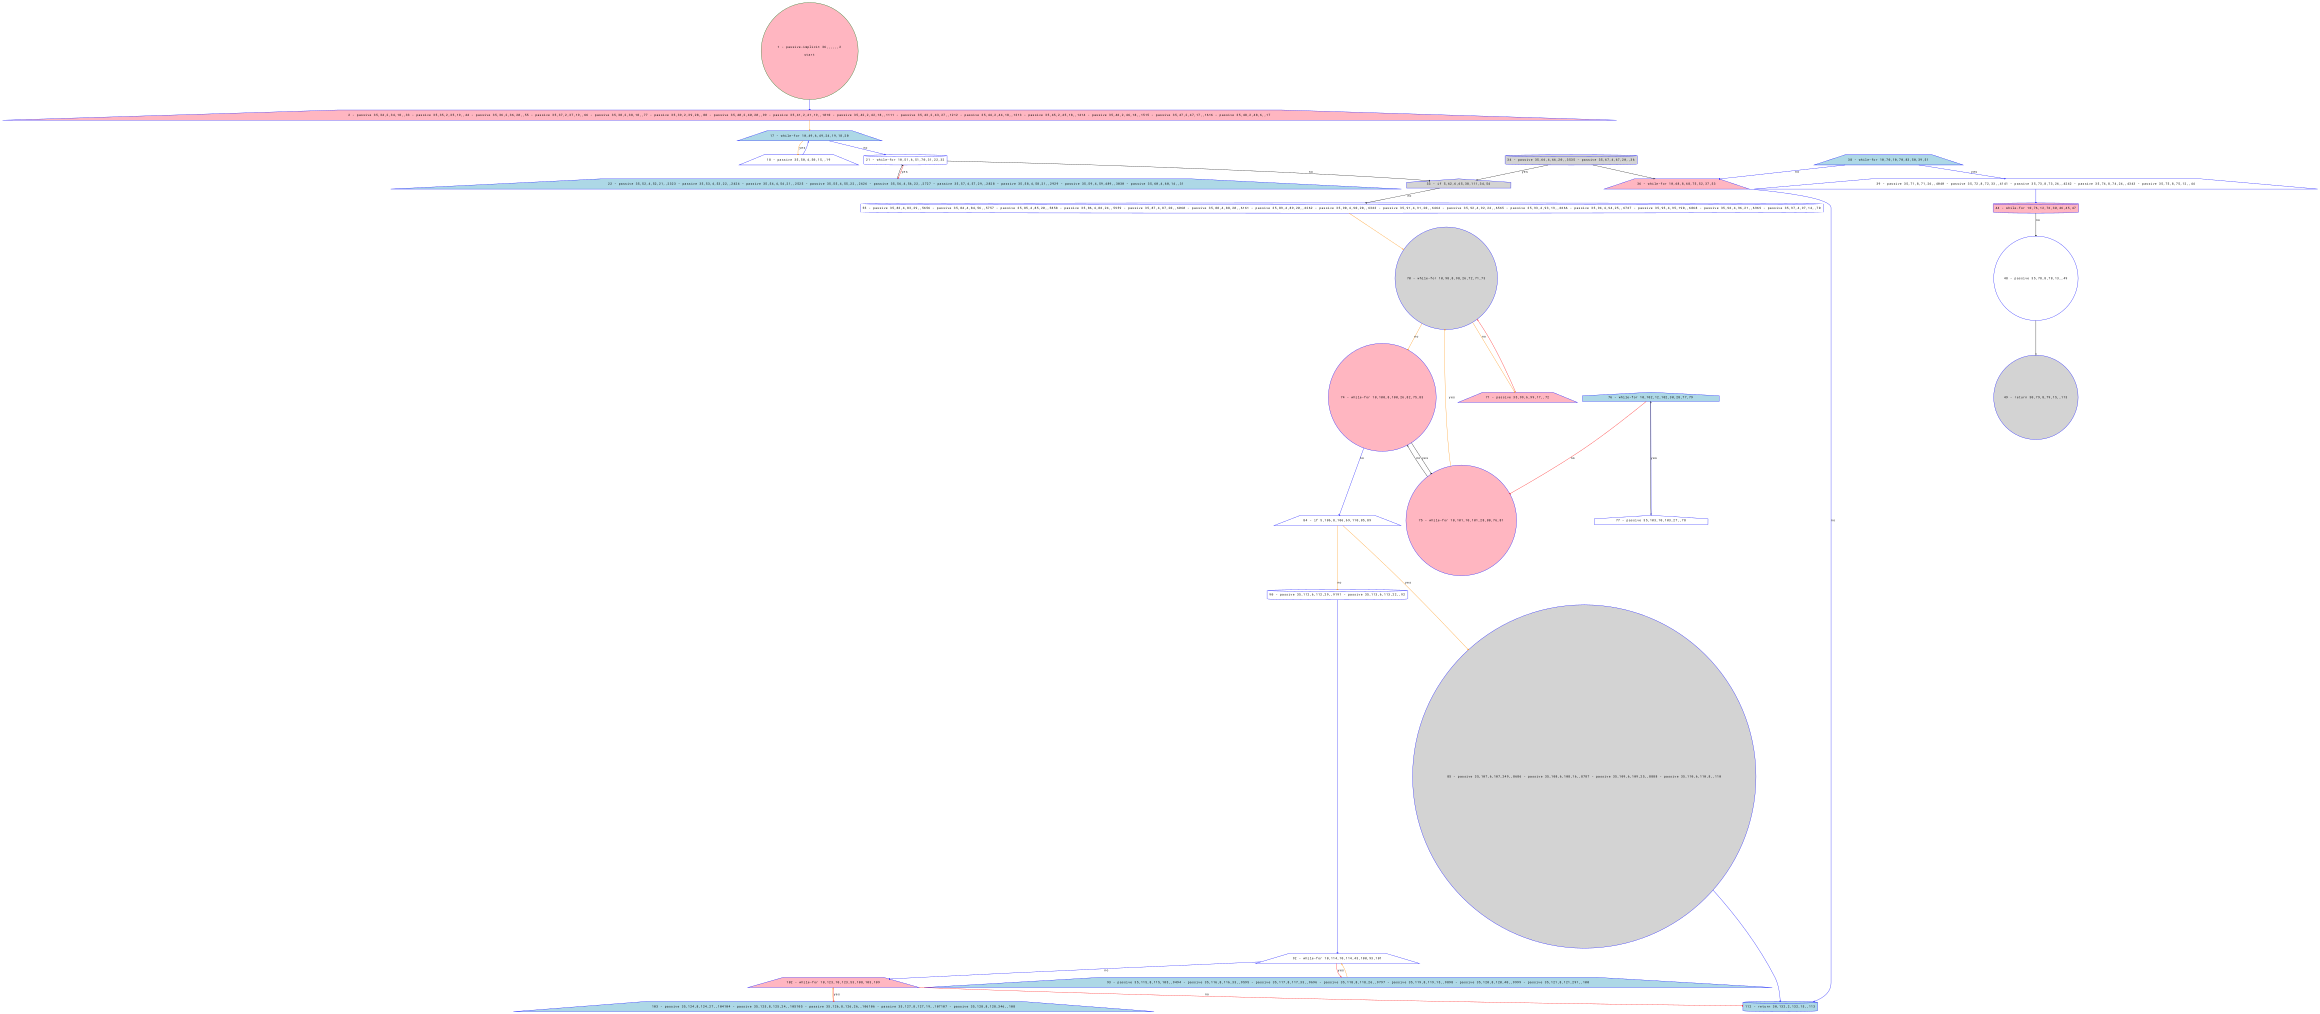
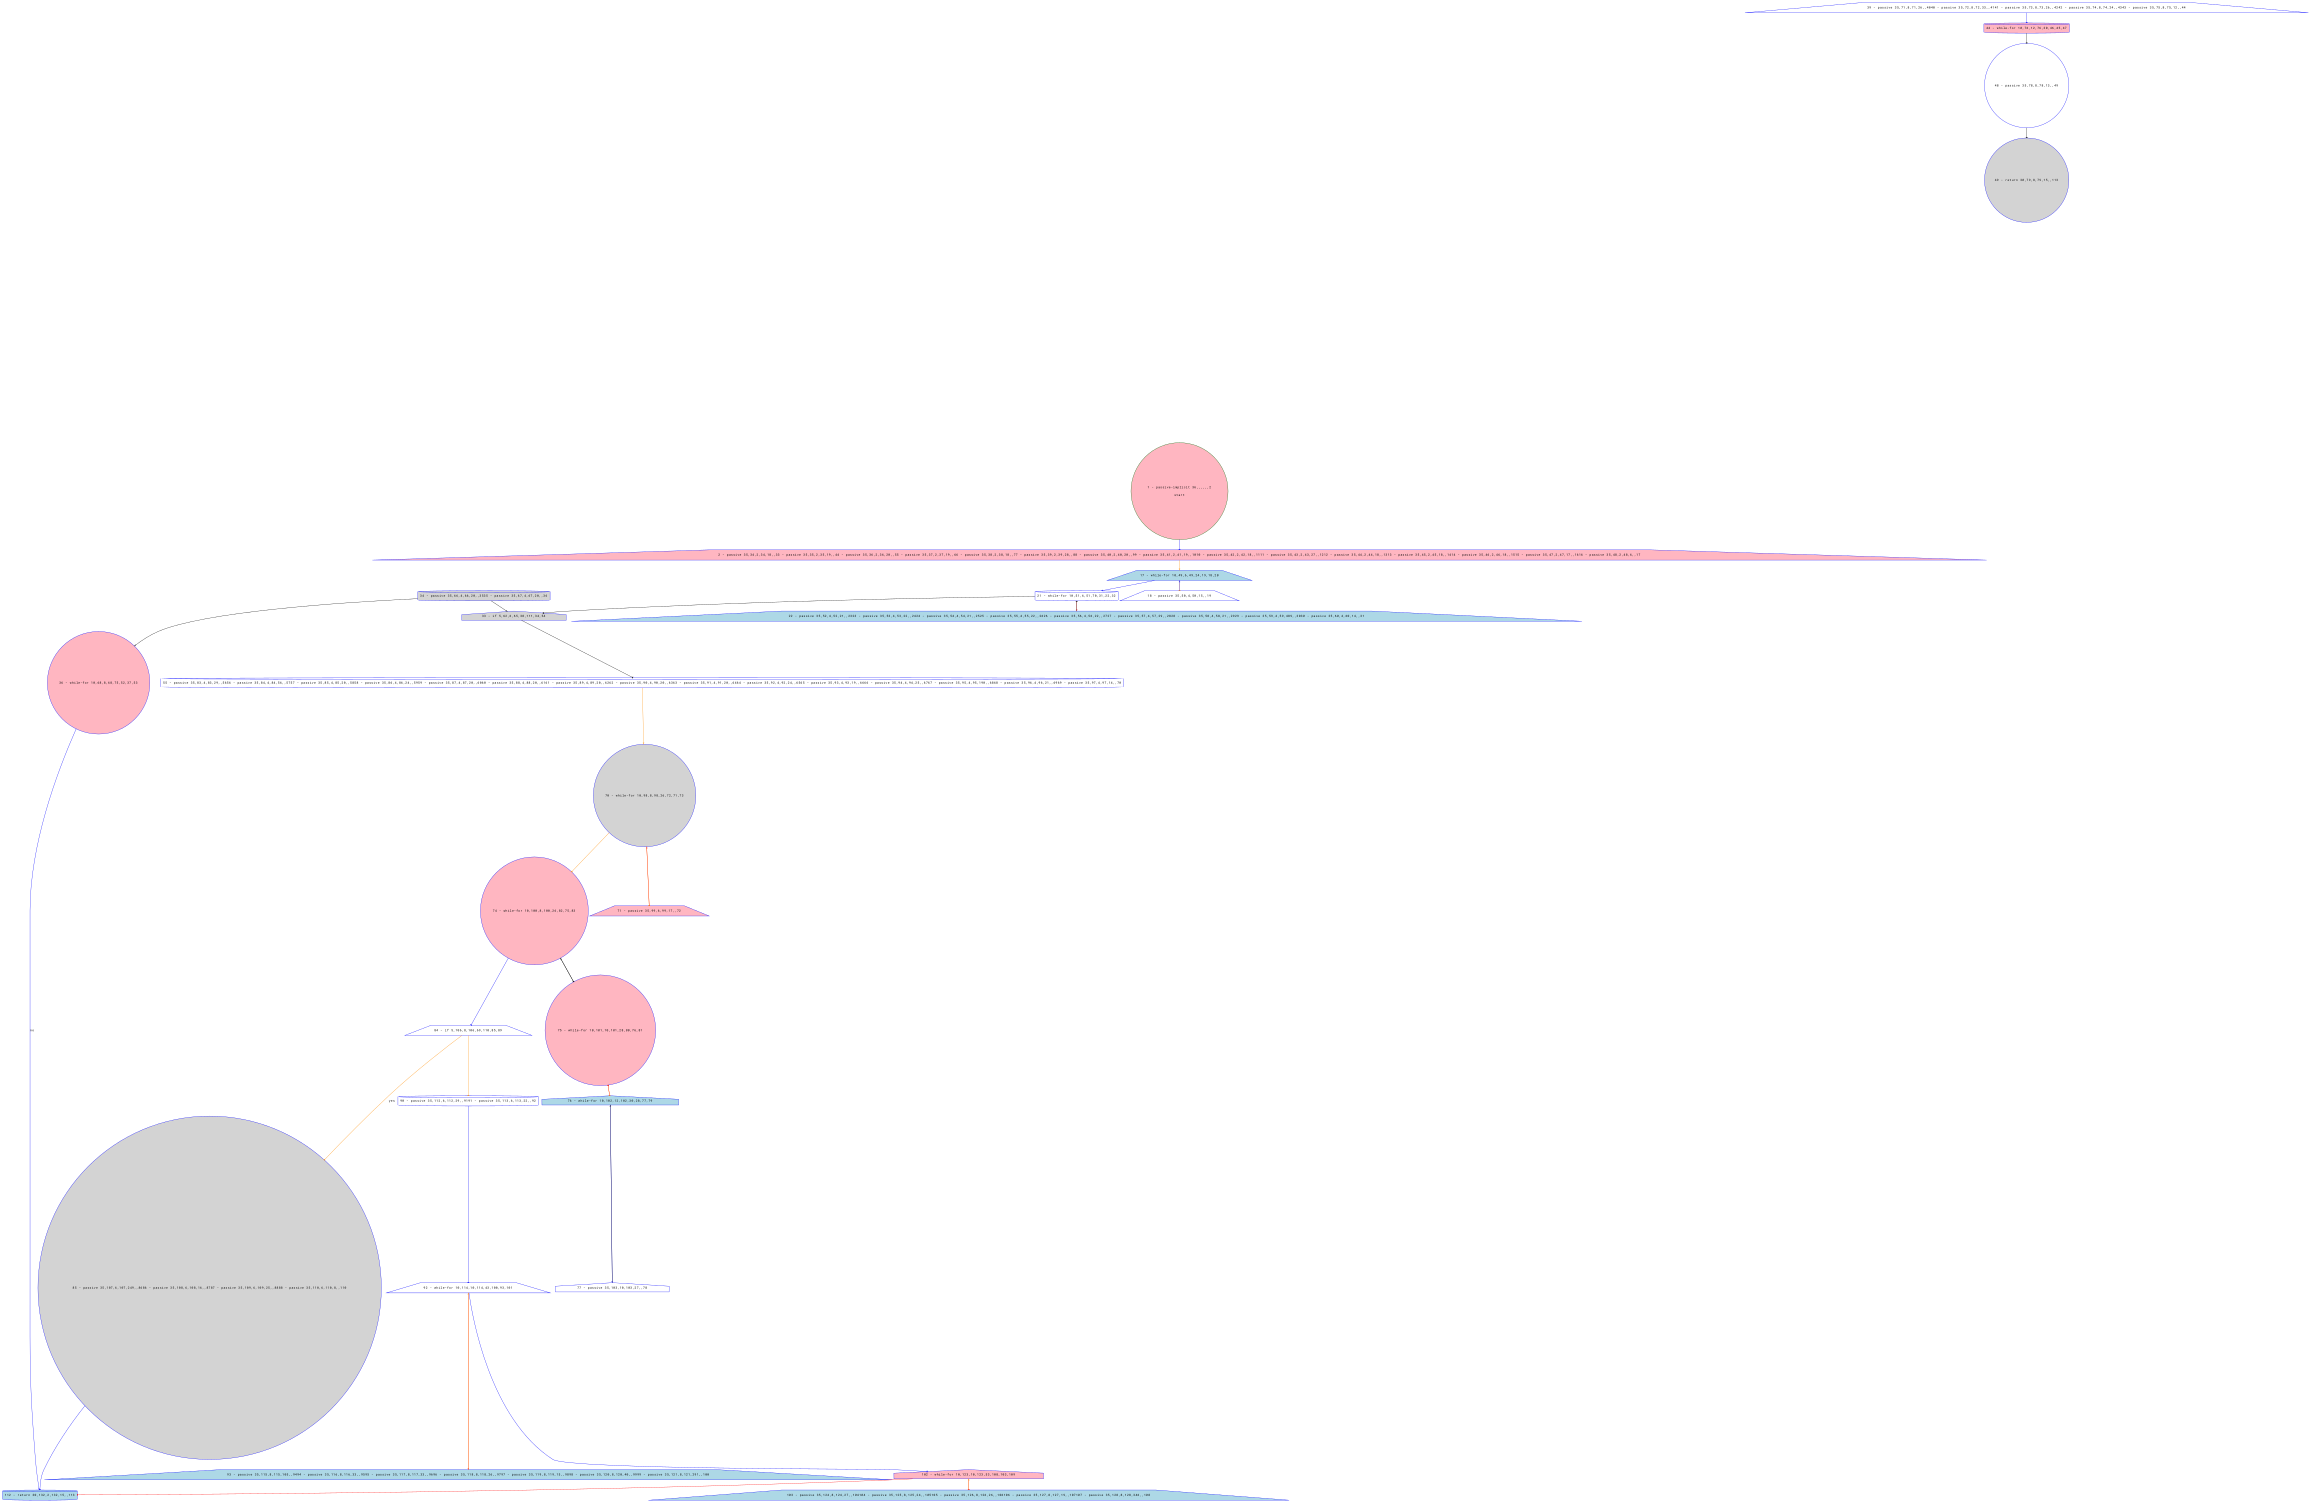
node "38 - while-for 10,70,10,70,83,50,39,51": removed
node "36 - while-for 10,68,8,68,75,52,37,53": shape trapezium -> circle
edge "48 - passive 35,78,8,78,13,,49" -> "49 - return 30,79,8,79,15,,113": arrowhead onormal -> tee
edge "75 - while-for 10,101,10,101,28,80,76,81" -> "70 - while-for 10,98,8,98,26,72,71,73": now "75 - while-for 10,101,10,101,28,80,76,81" -> "76 - while-for 10,102,12,102,30,28,77,79"
node "102 - while-for 10,123,10,123,53,108,103,109": shape trapezium -> house
